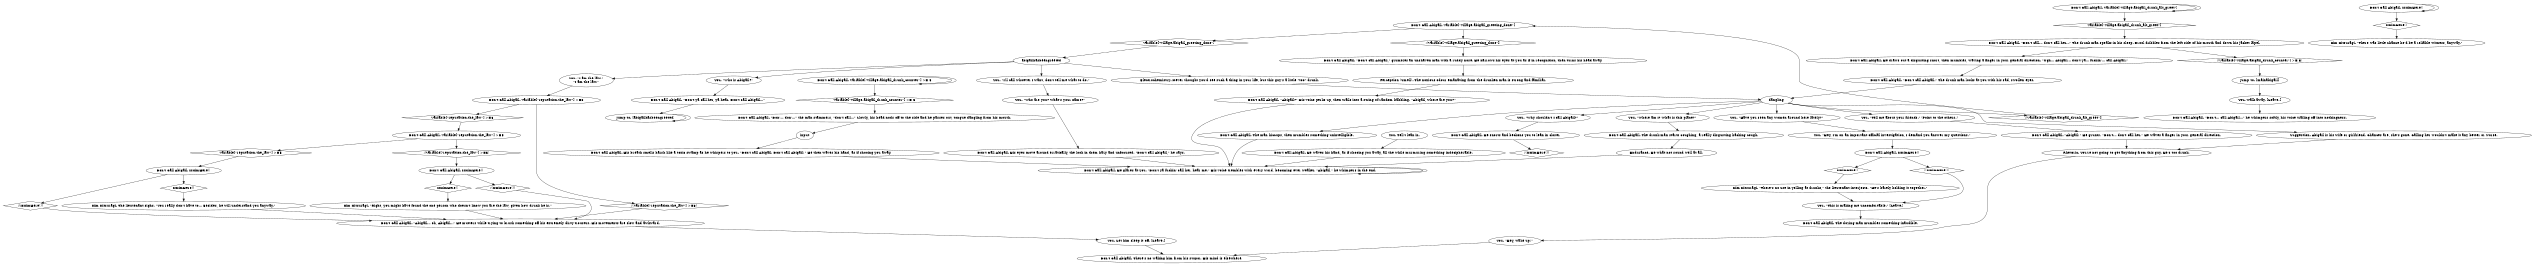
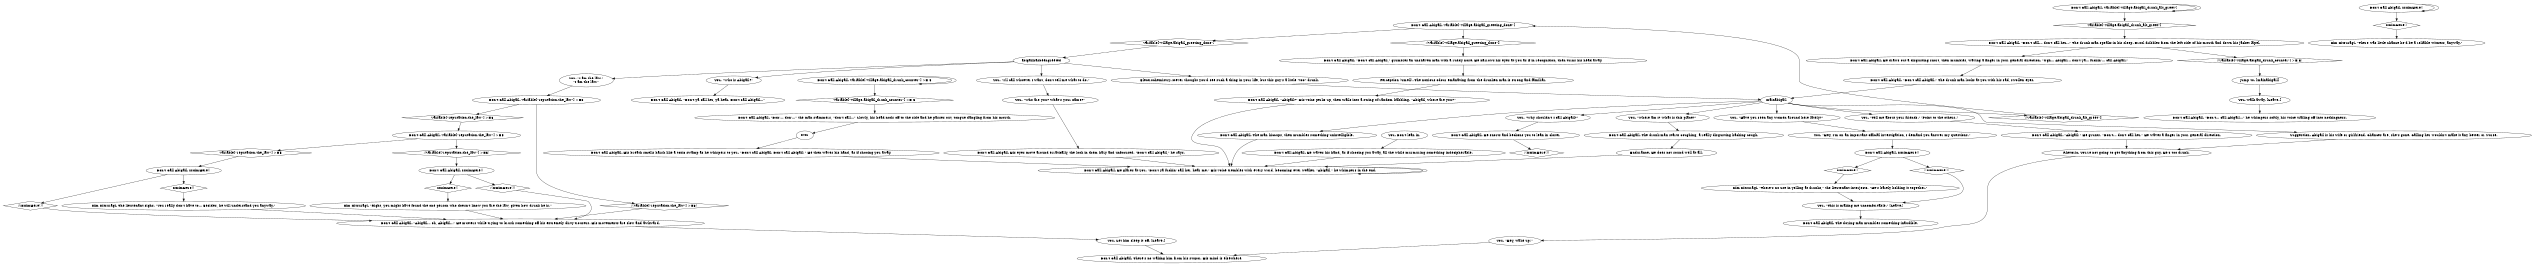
node "dangling": label "dangling" -> "mainabigail"
node "Jump to: [abigailhasbeengreeted]": removed
node "input": label "input" -> "ever"
node "You: Tell't lean in.": label "You: Tell't lean in." -> "You: Don't lean in."
node "Endurance: He what not sound well at all.": label "Endurance: He what not sound well at all." -> "Endurance: He does not sound well at all."
